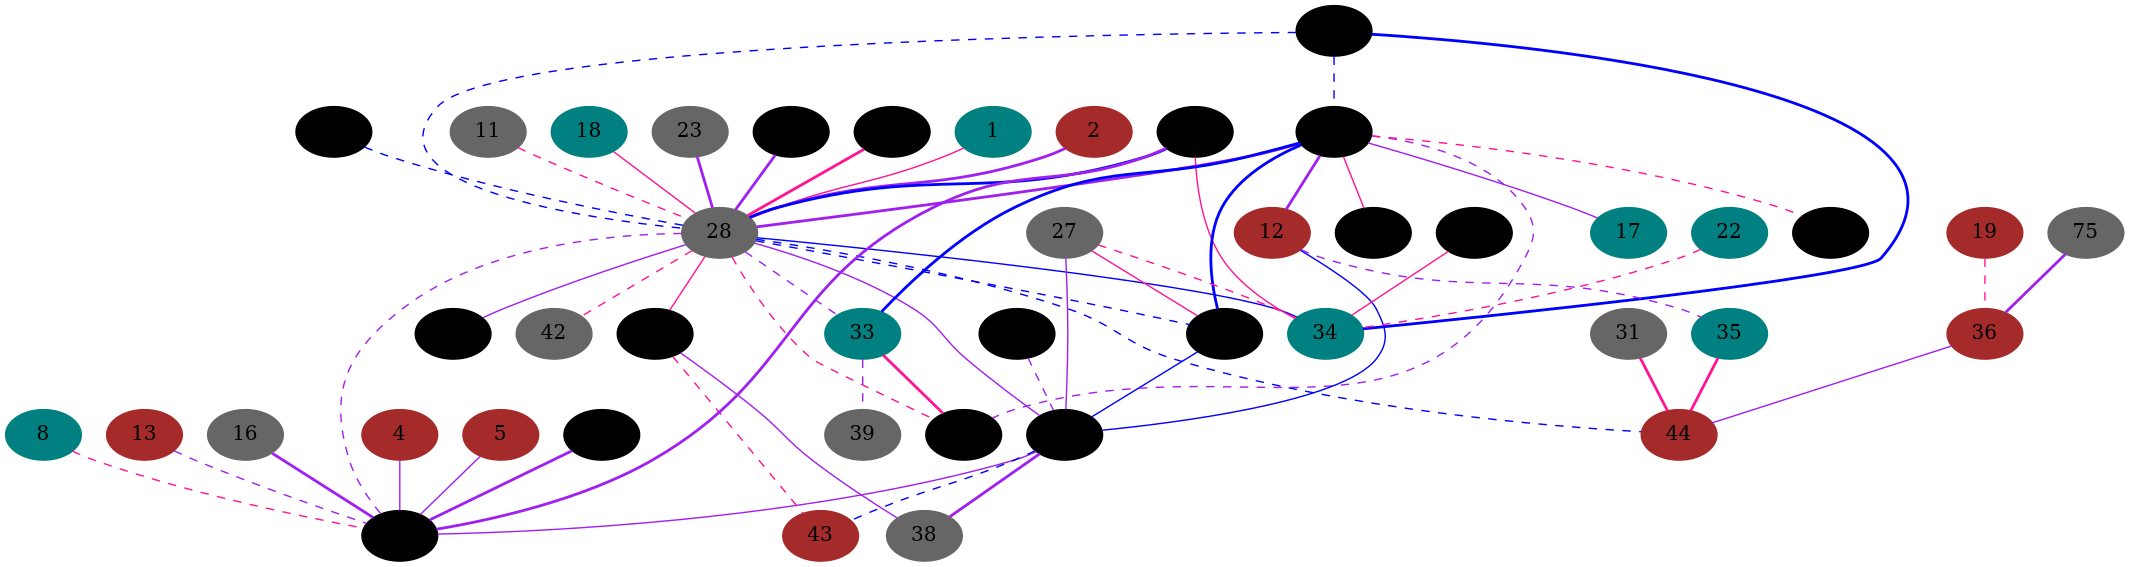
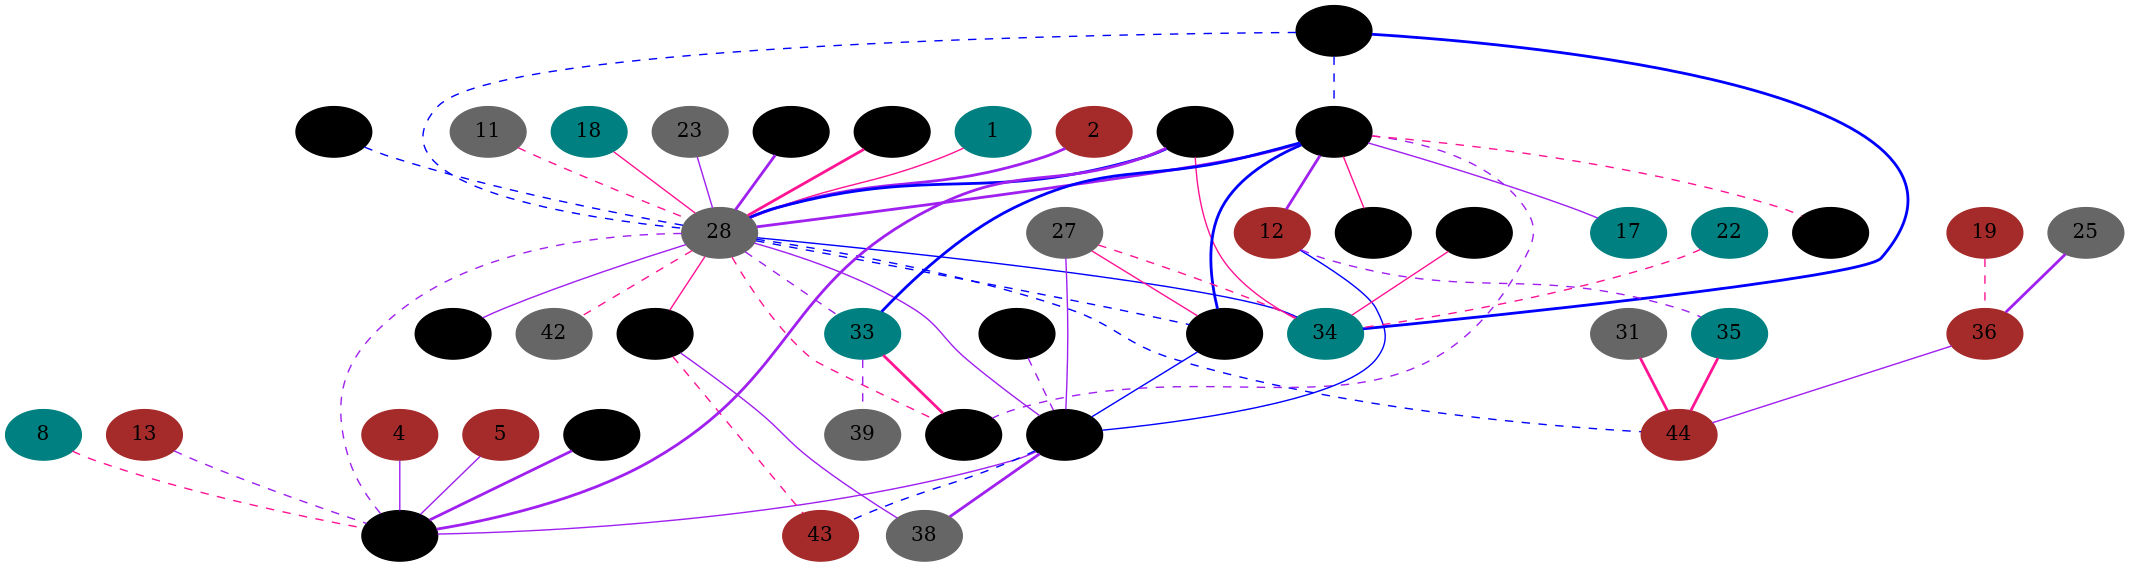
edge "23" -- "28": style bold -> solid
node "75": label "75" -> "25"
node "16": removed
